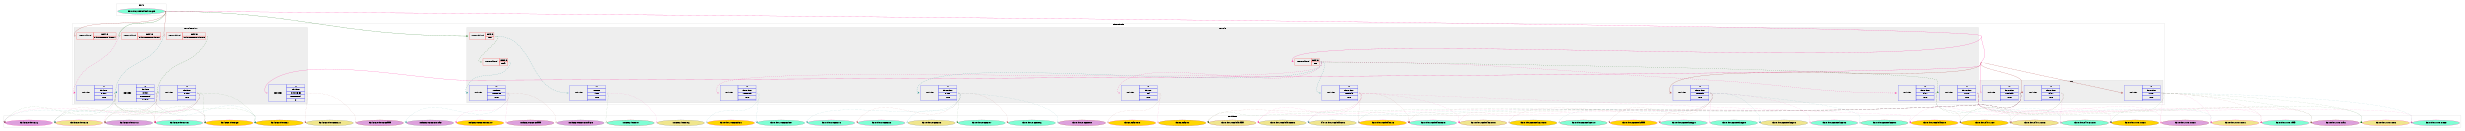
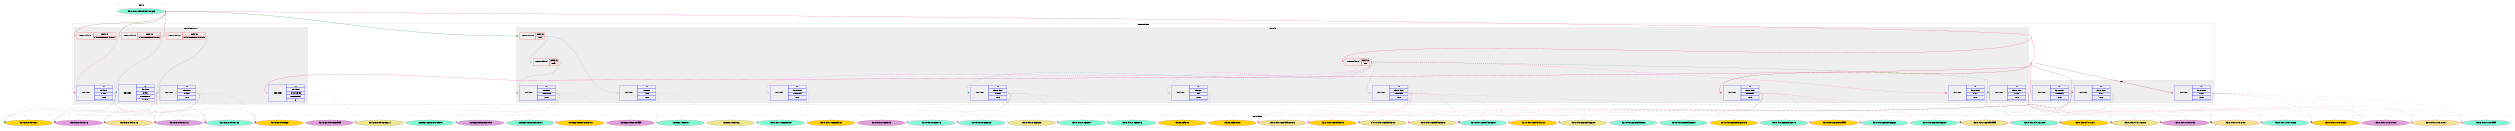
node "x11-base/xorg-server-1.15.2-r4": added
node "x11-base/xorg-server-1.19.5-r1": fillcolor plum -> aquamarine
